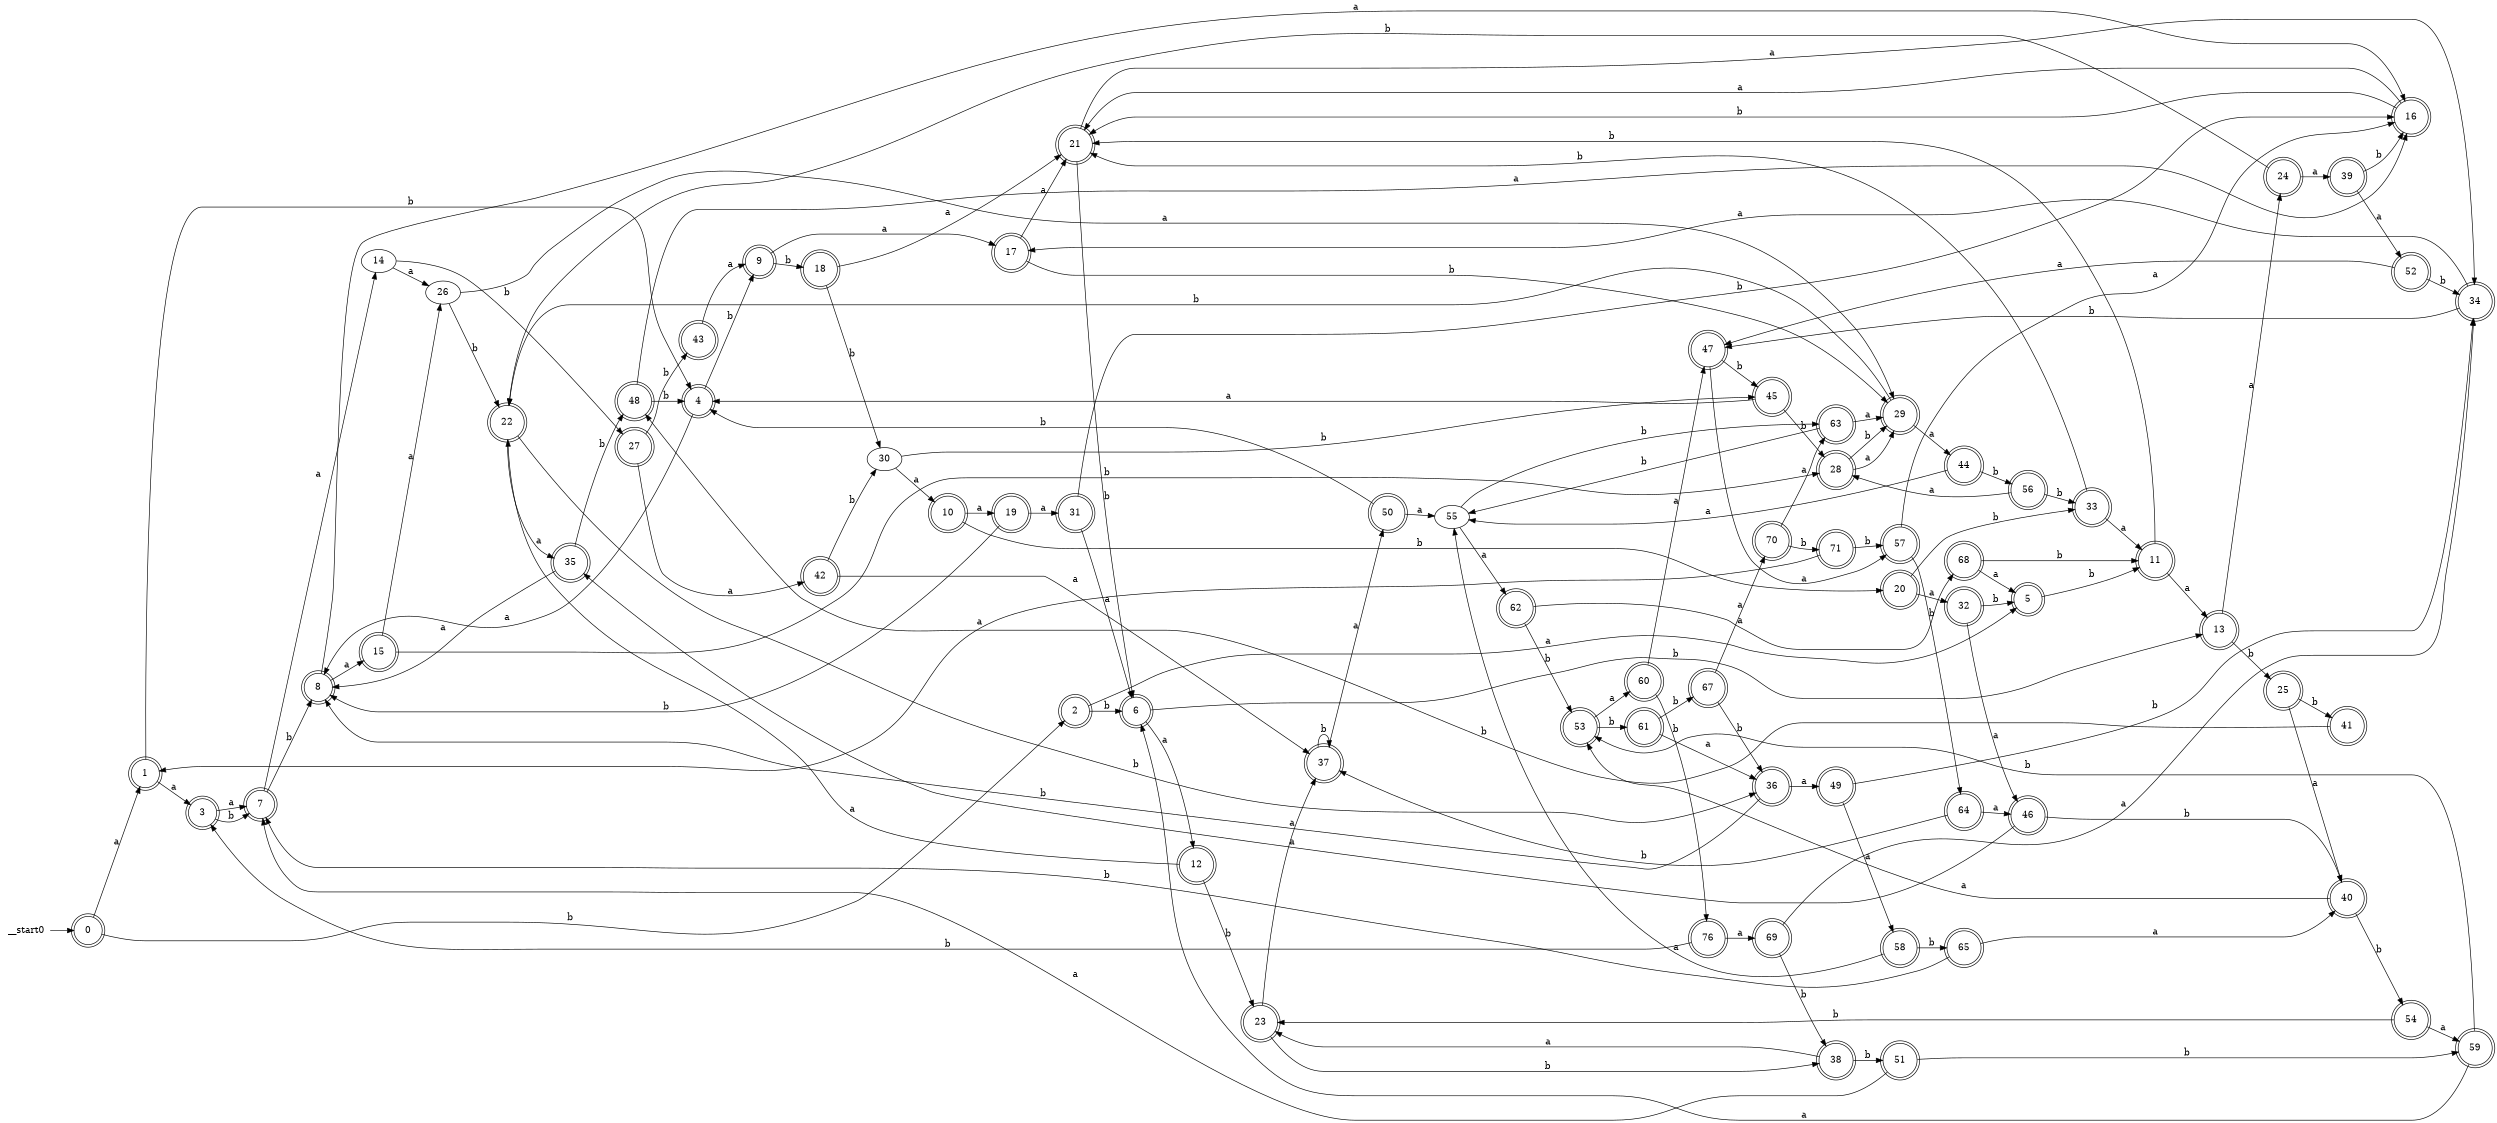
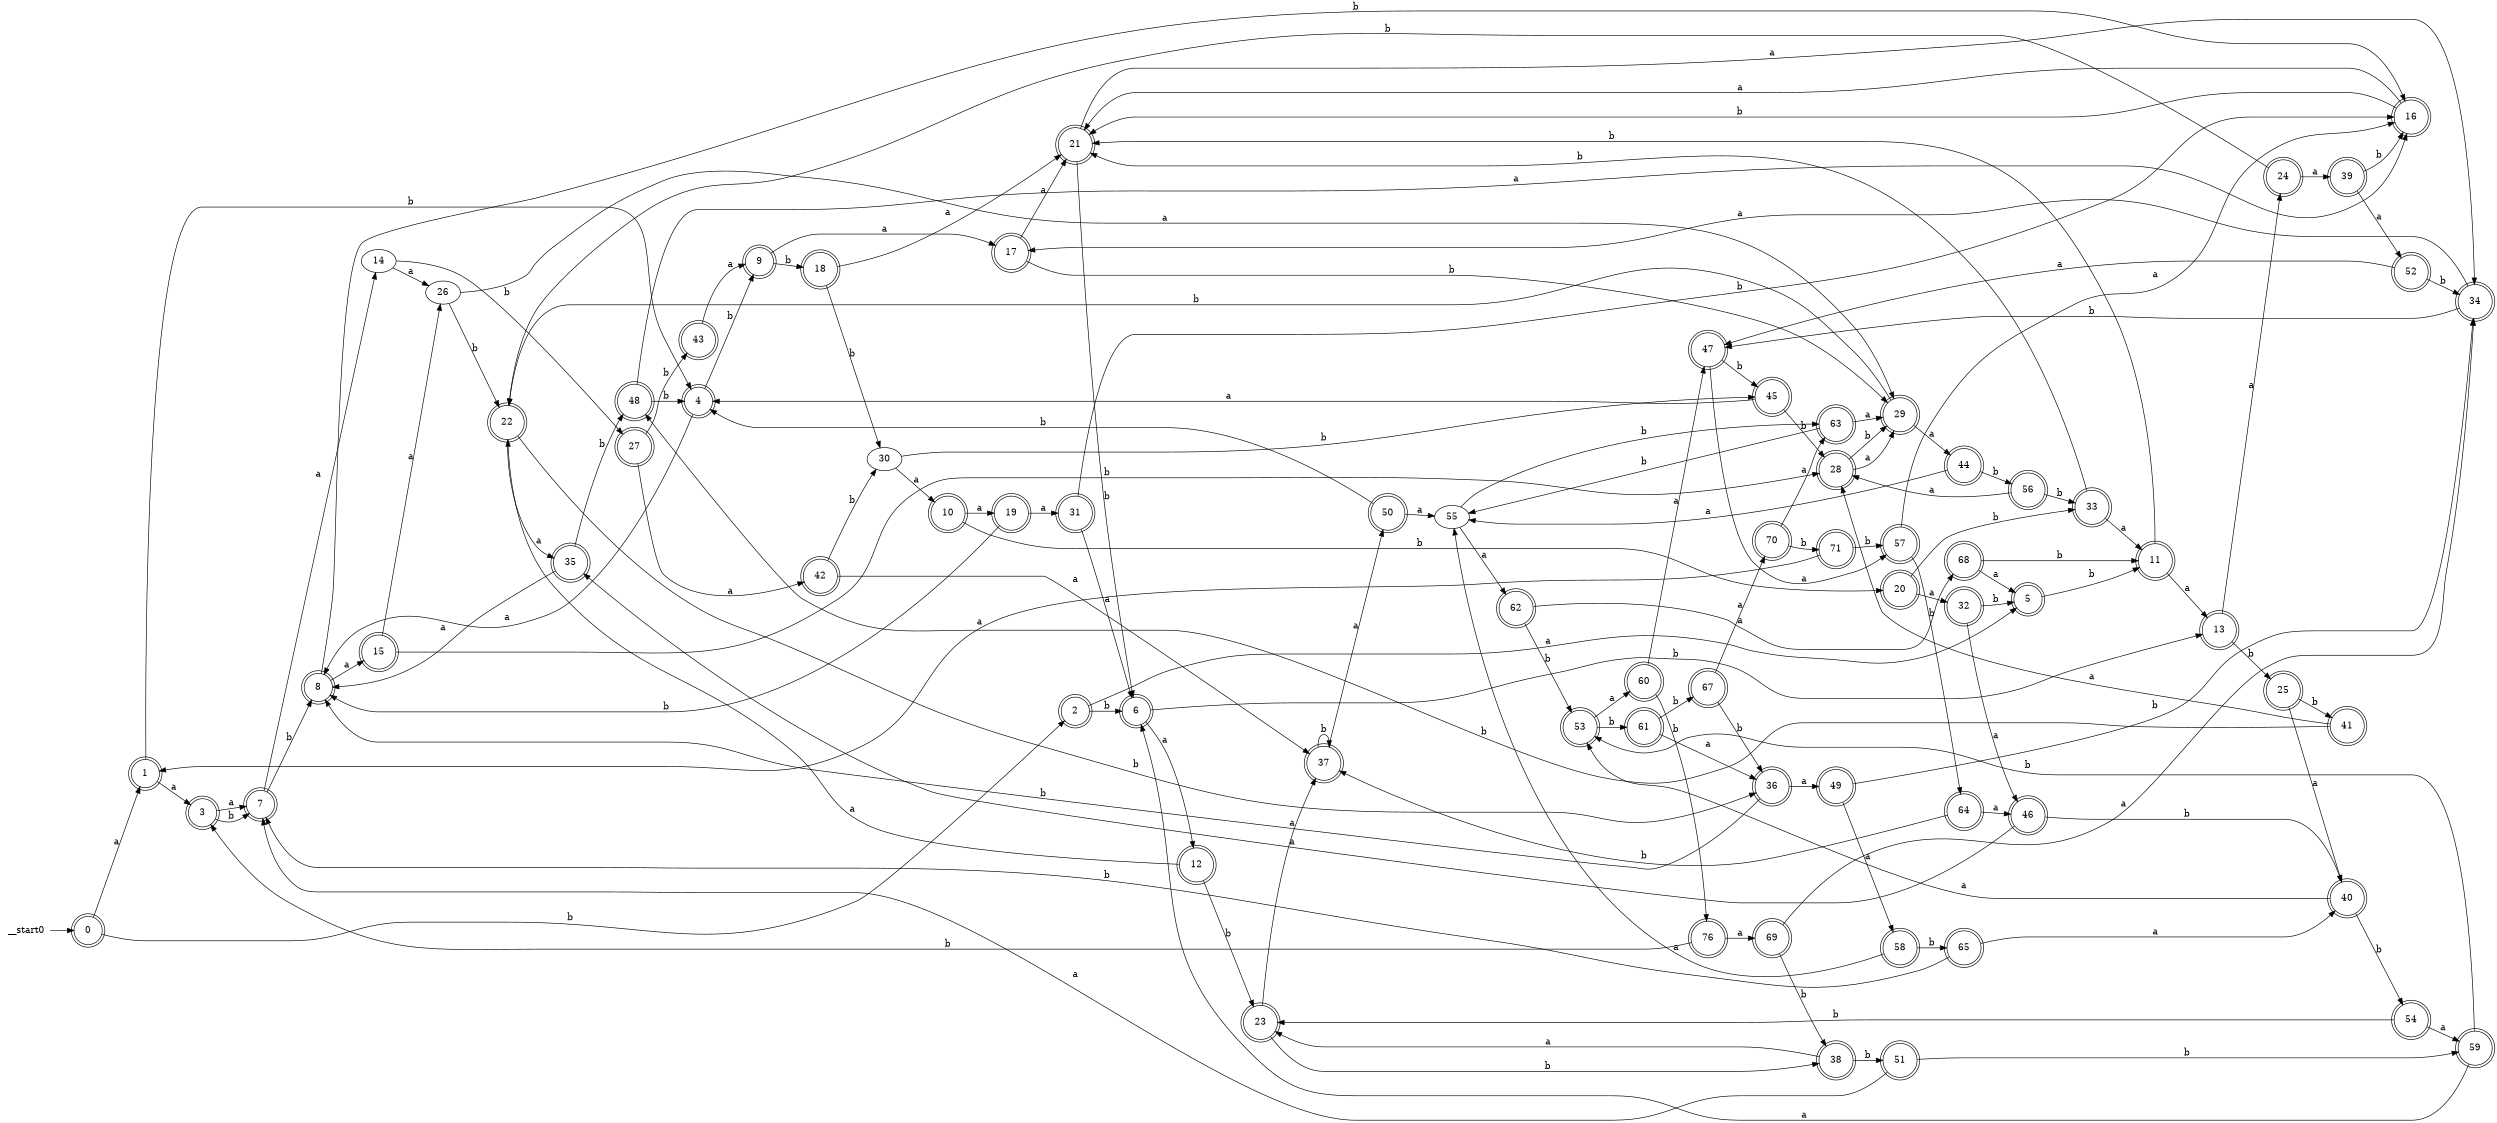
edge "8" -> "16": label "a" -> "b"
edge "41" -> "28": added, label "a"
